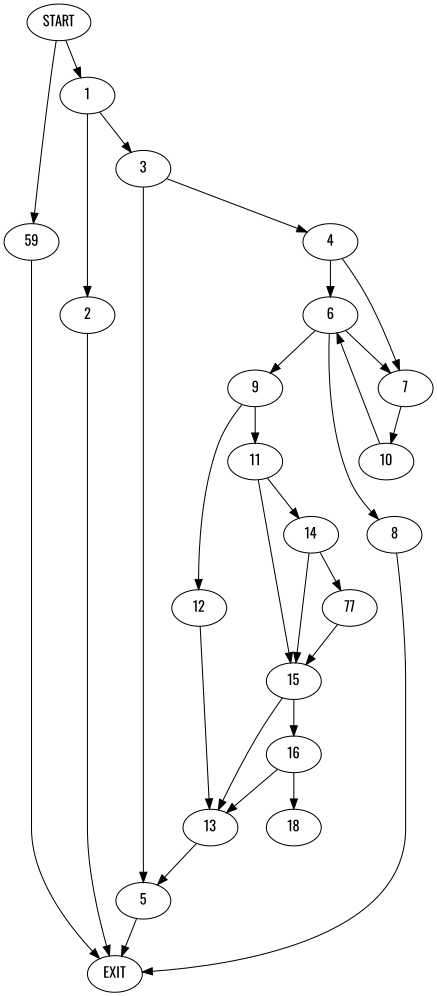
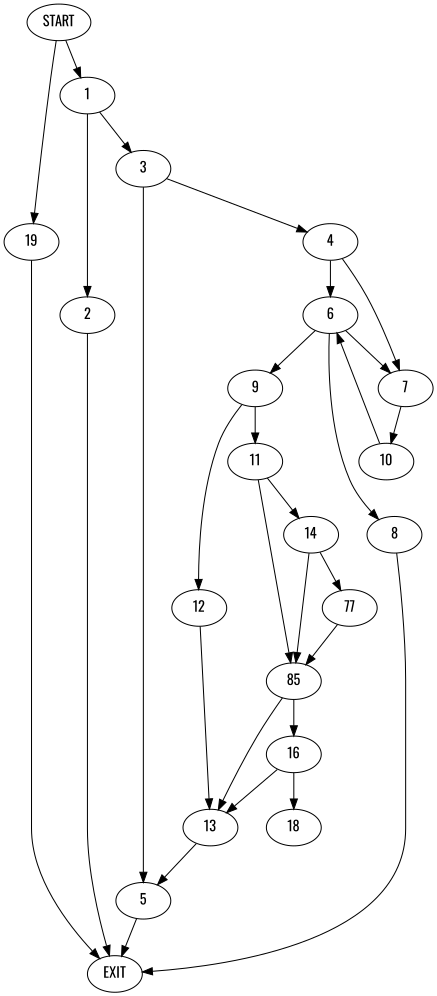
node "59": label "59" -> "19"
node "15": label "15" -> "85"
